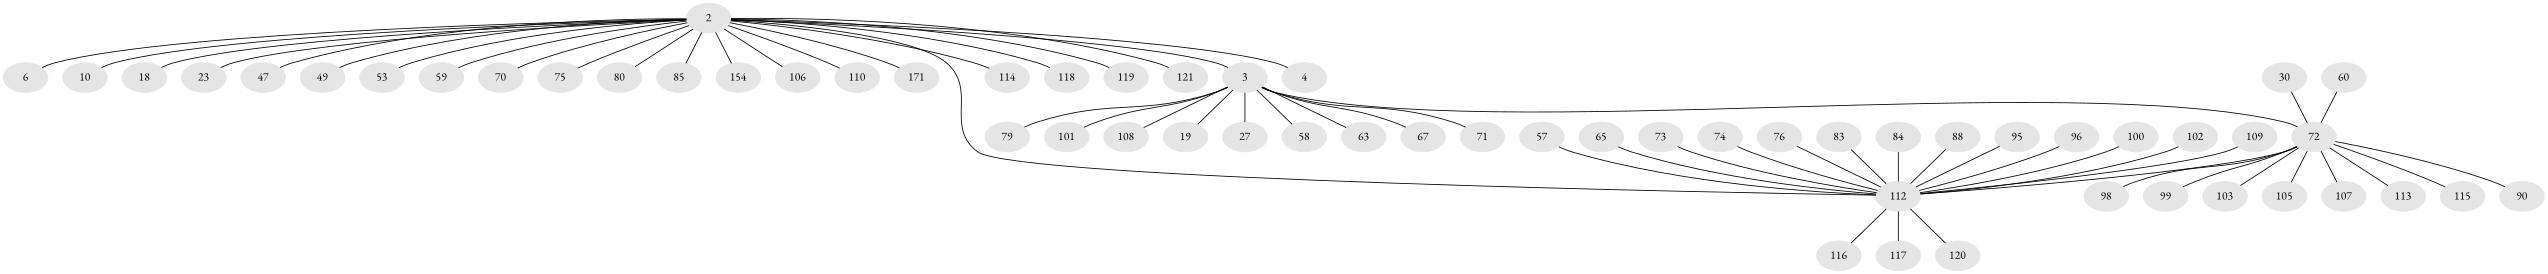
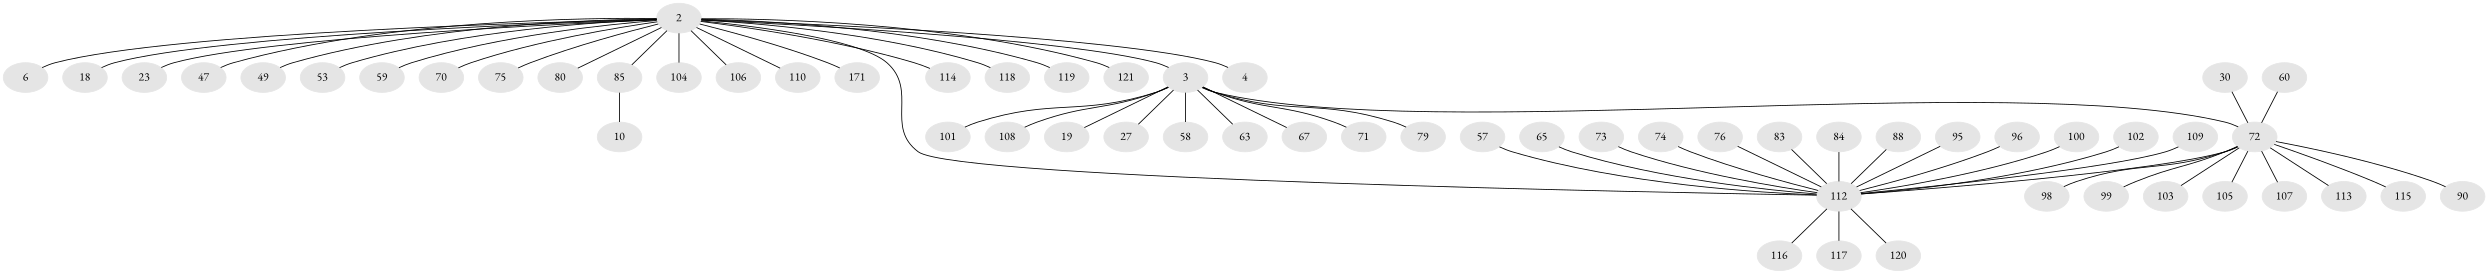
edge "2" -- "10": now "85" -- "10"
node "154": label "154" -> "104"
